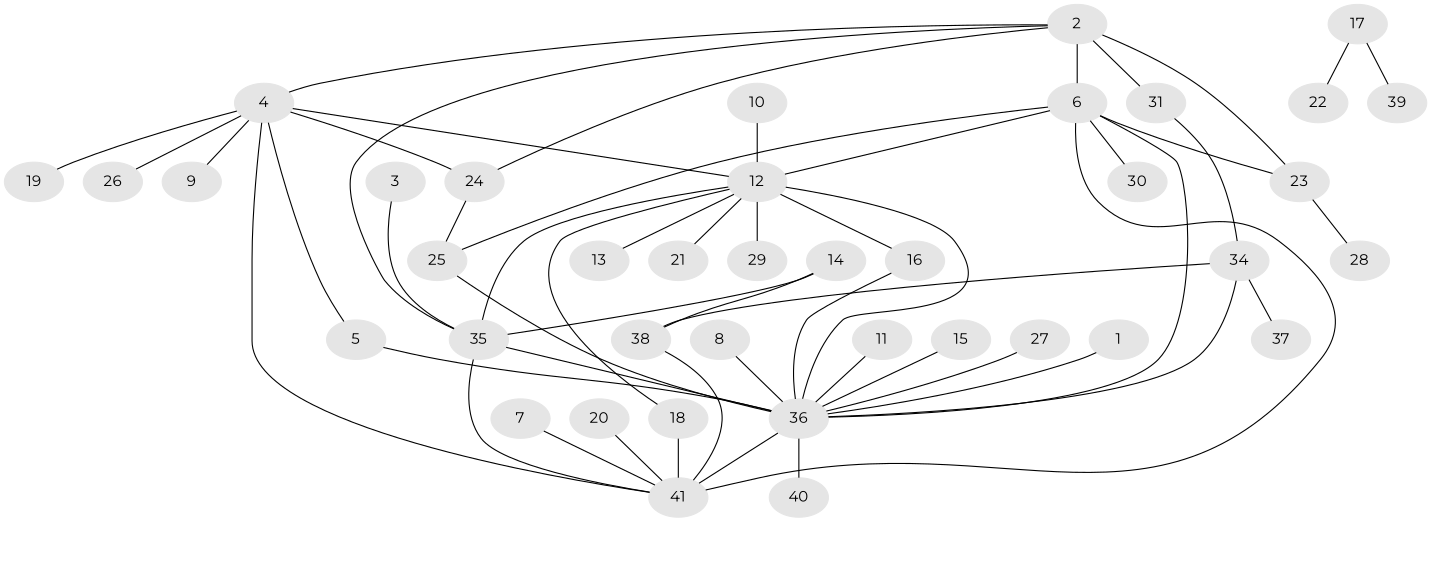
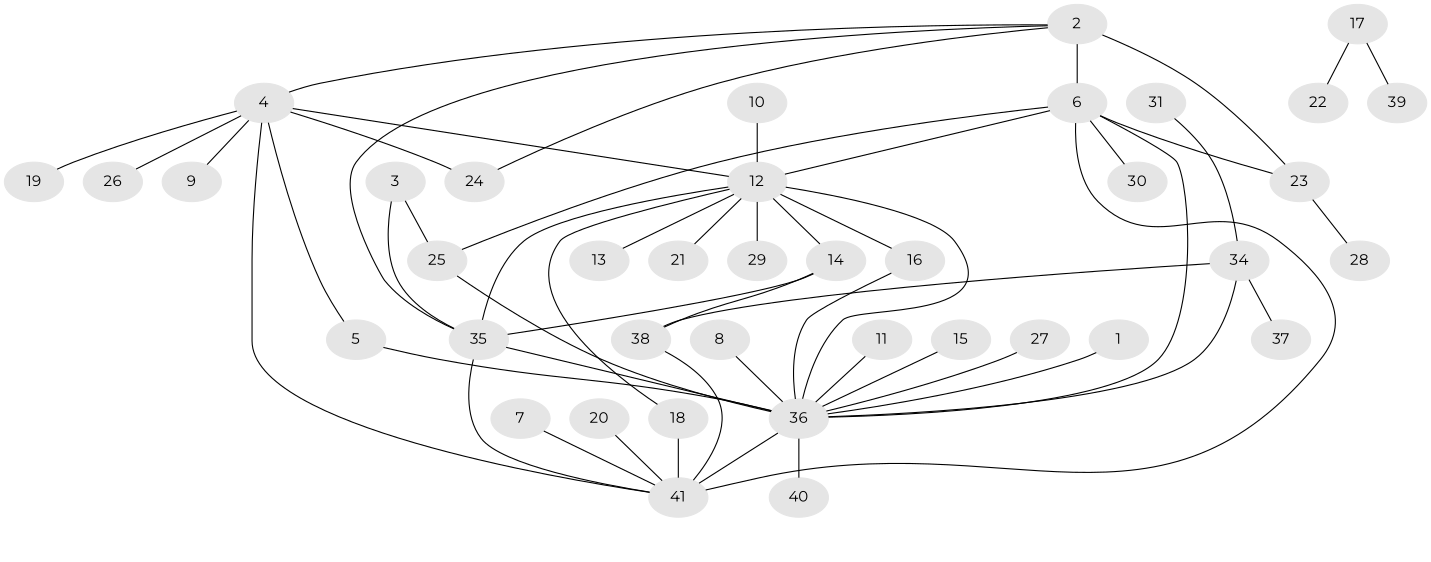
edge "2" -- "31": removed
edge "24" -- "25": now "3" -- "25"
edge "12" -- "14": added
